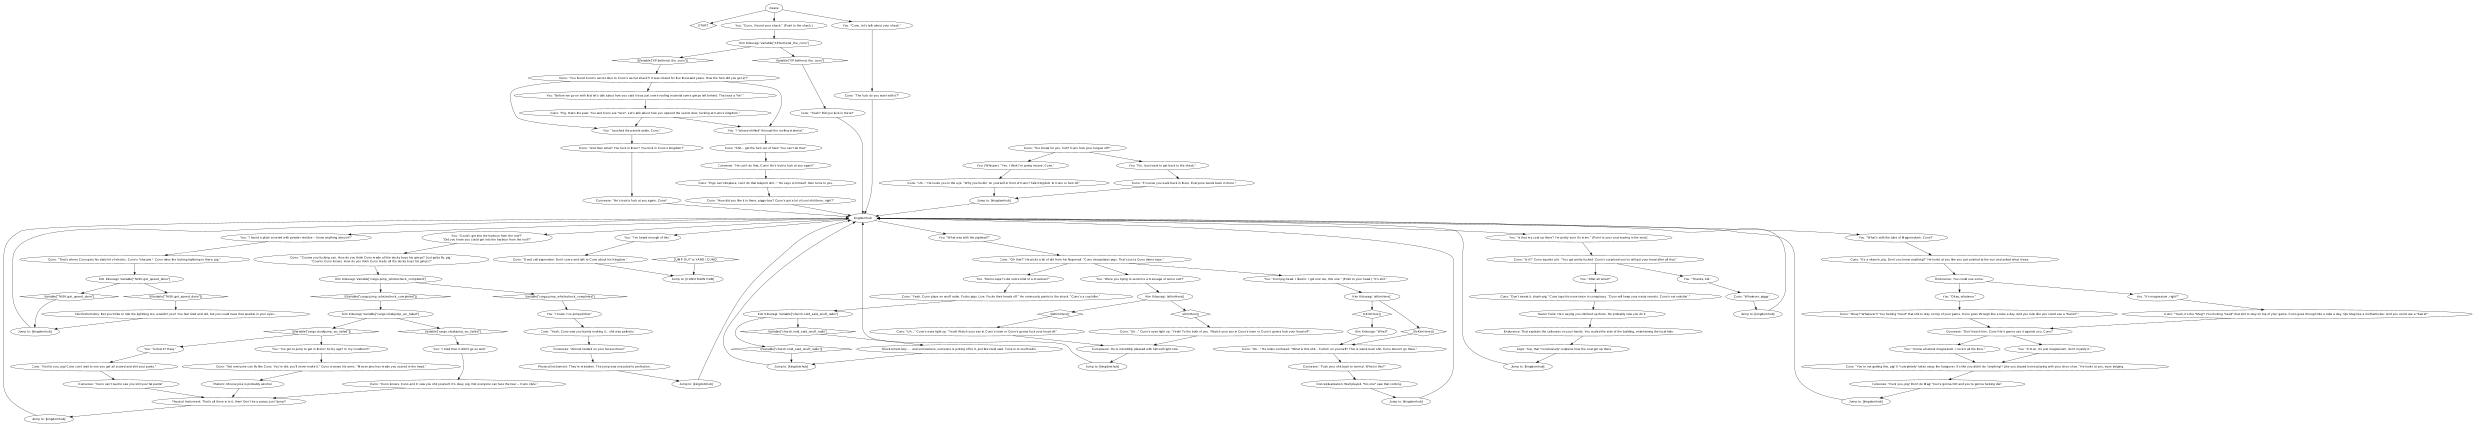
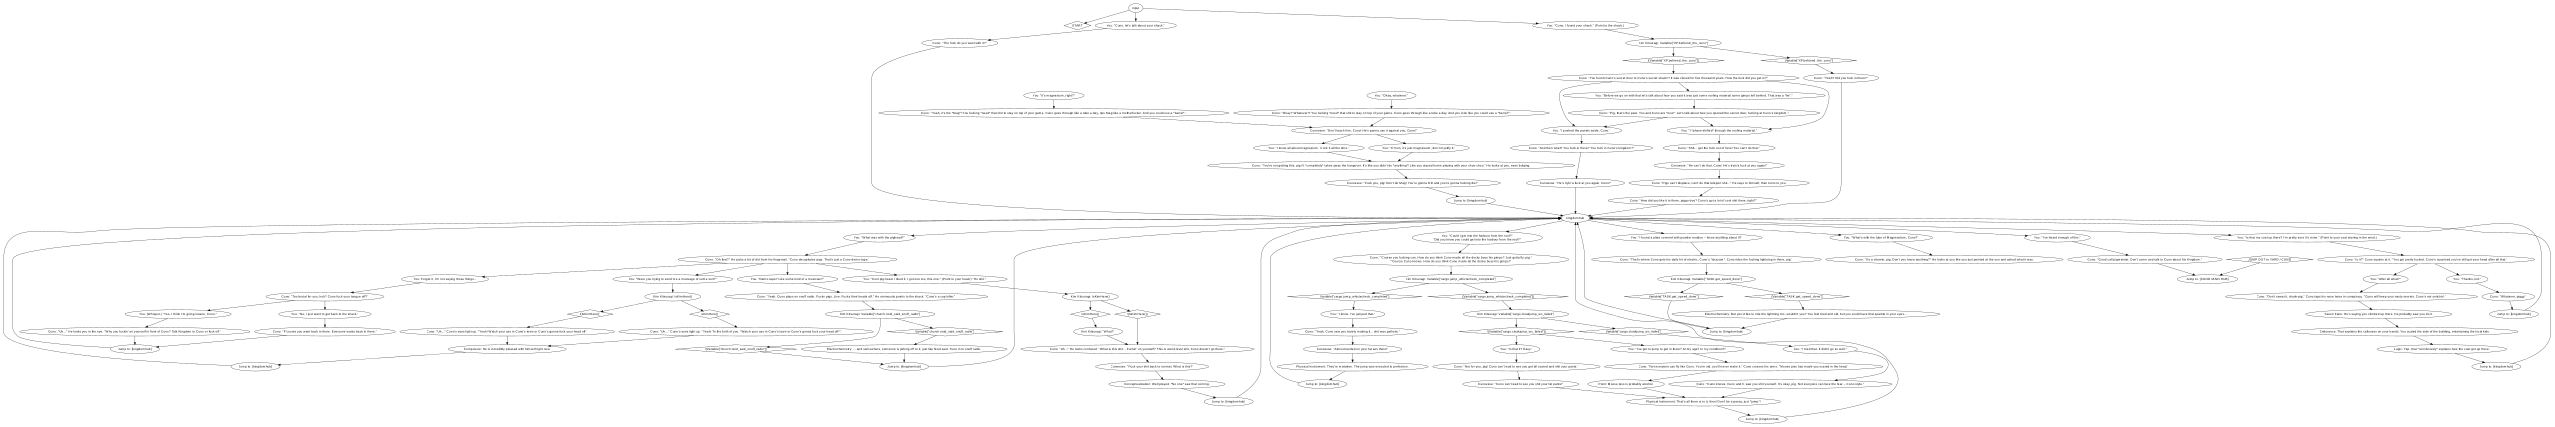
node "insane": label "insane" -> "input"
node "You: Forget it, I'm not saying those things...": added
node "Endurance: You could use some.": removed
node "Rhetoric: Moose piss is probably alcohol.": label "Rhetoric: Moose piss is probably alcohol." -> "Point: Moose piss is probably alcohol."
